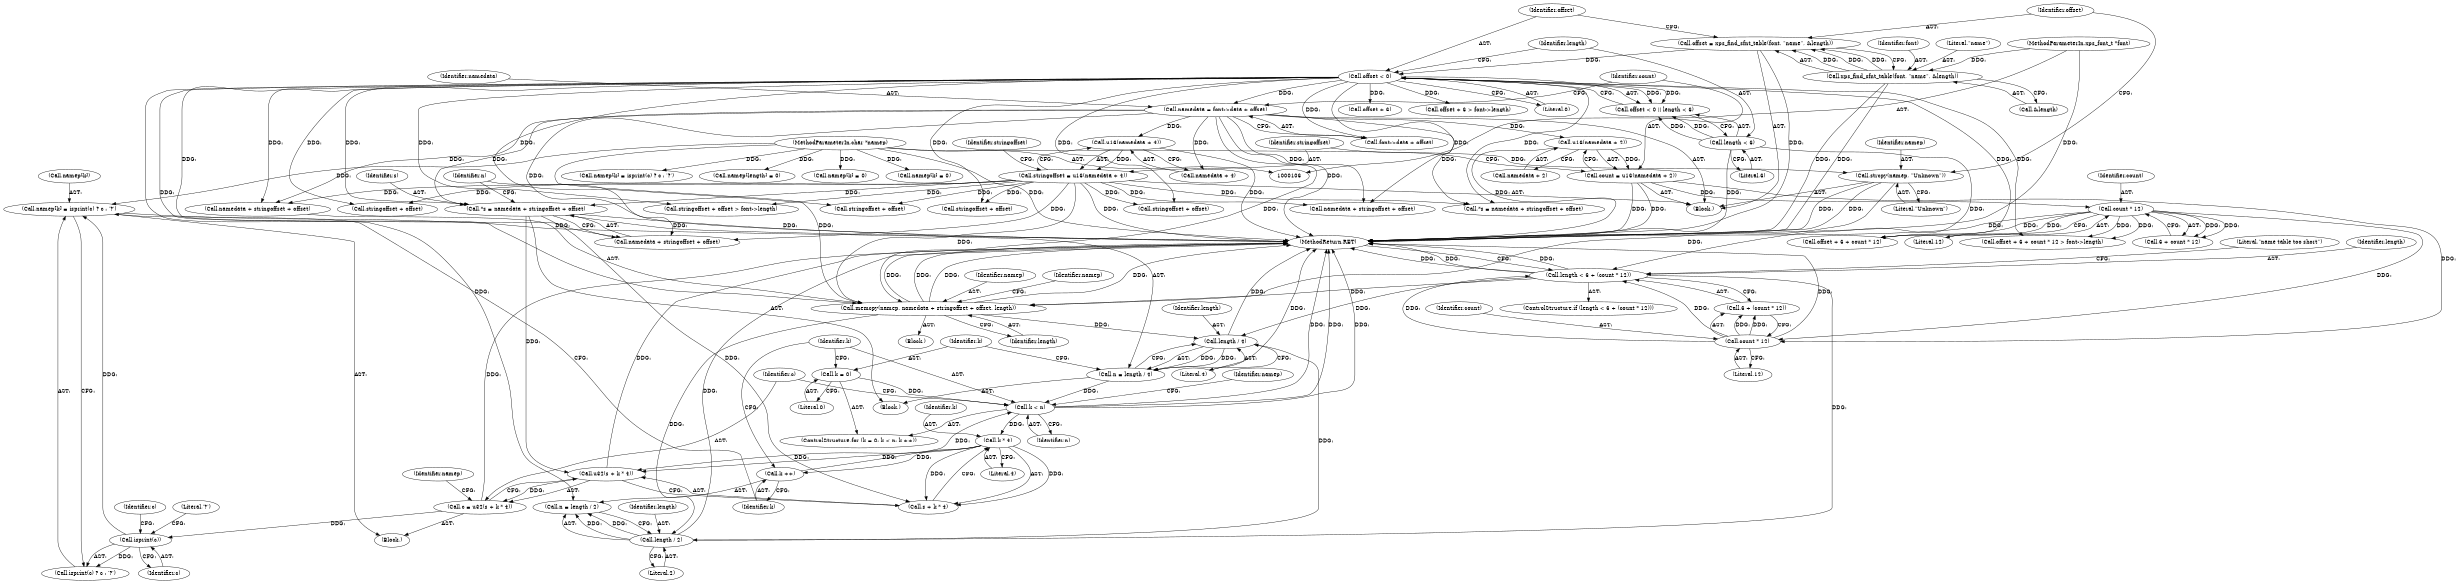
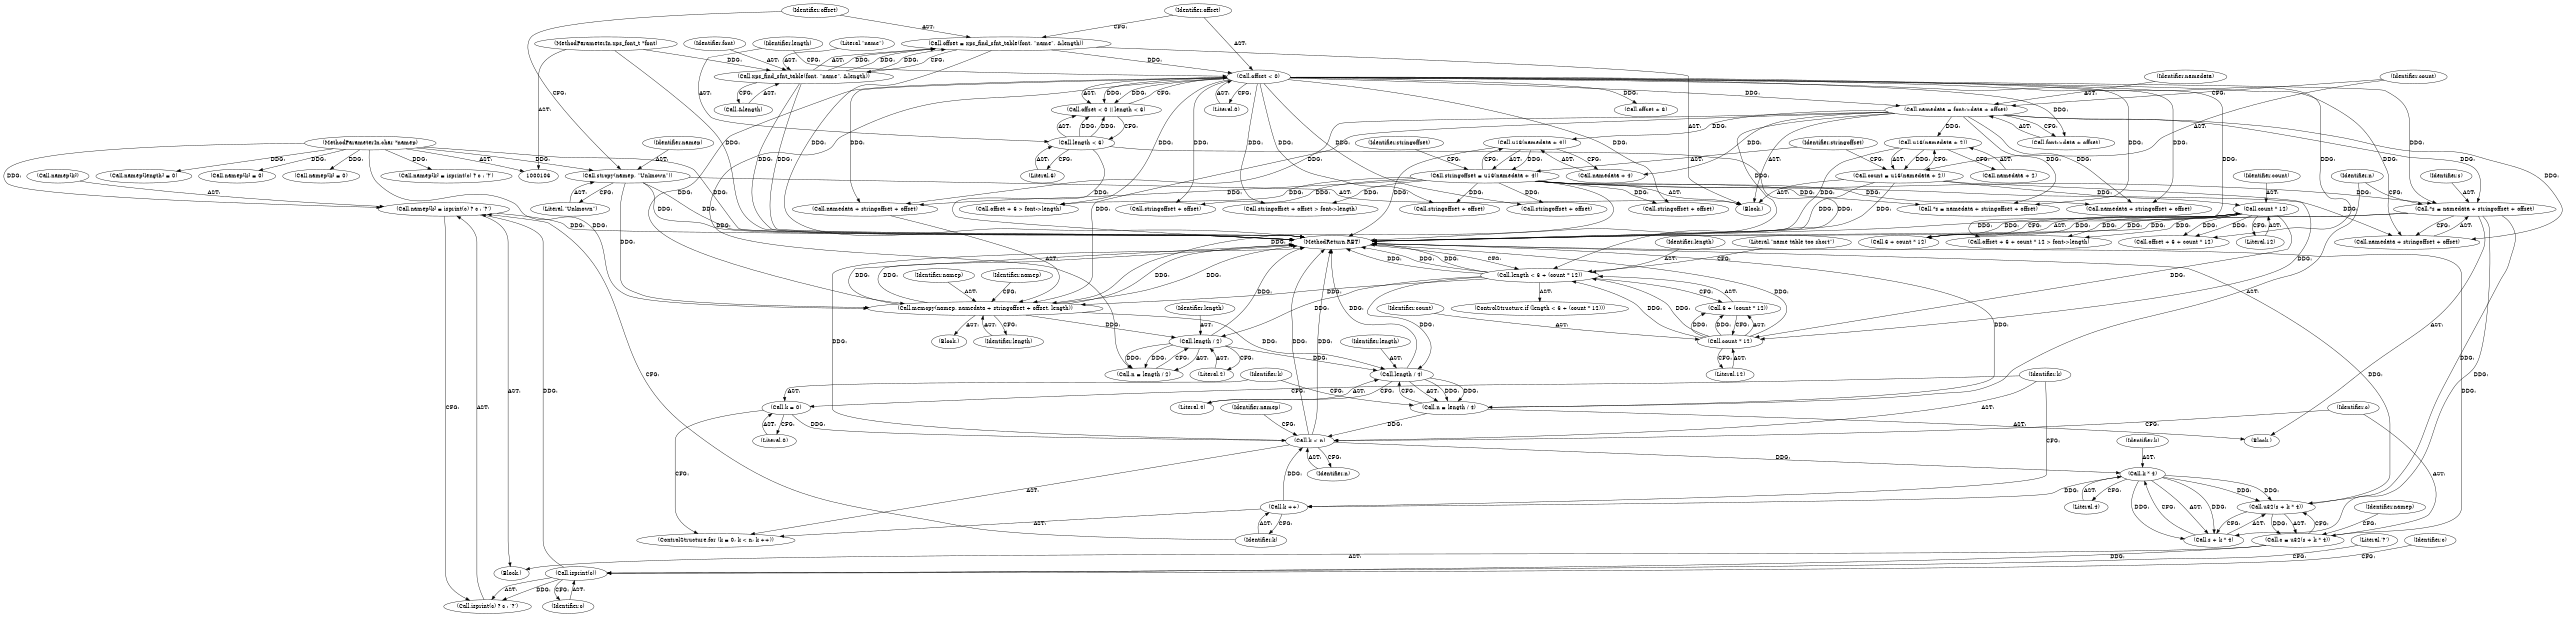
edge "(Call,stringoffset = u16(namedata + 4))" -> "(MethodReturn,RET)": now "(Call,stringoffset = u16(namedata + 4))" -> "(Call,offset + 6 > font->length)"
edge "(Call,k = 0)" -> "(ControlStructure,for (k = 0; k < n; k ++))": label "AST: " -> "CFG: "
edge "(Call,k ++)" -> "(Call,n = length / 2)": now "(Call,k ++)" -> "(ControlStructure,for (k = 0; k < n; k ++))"
